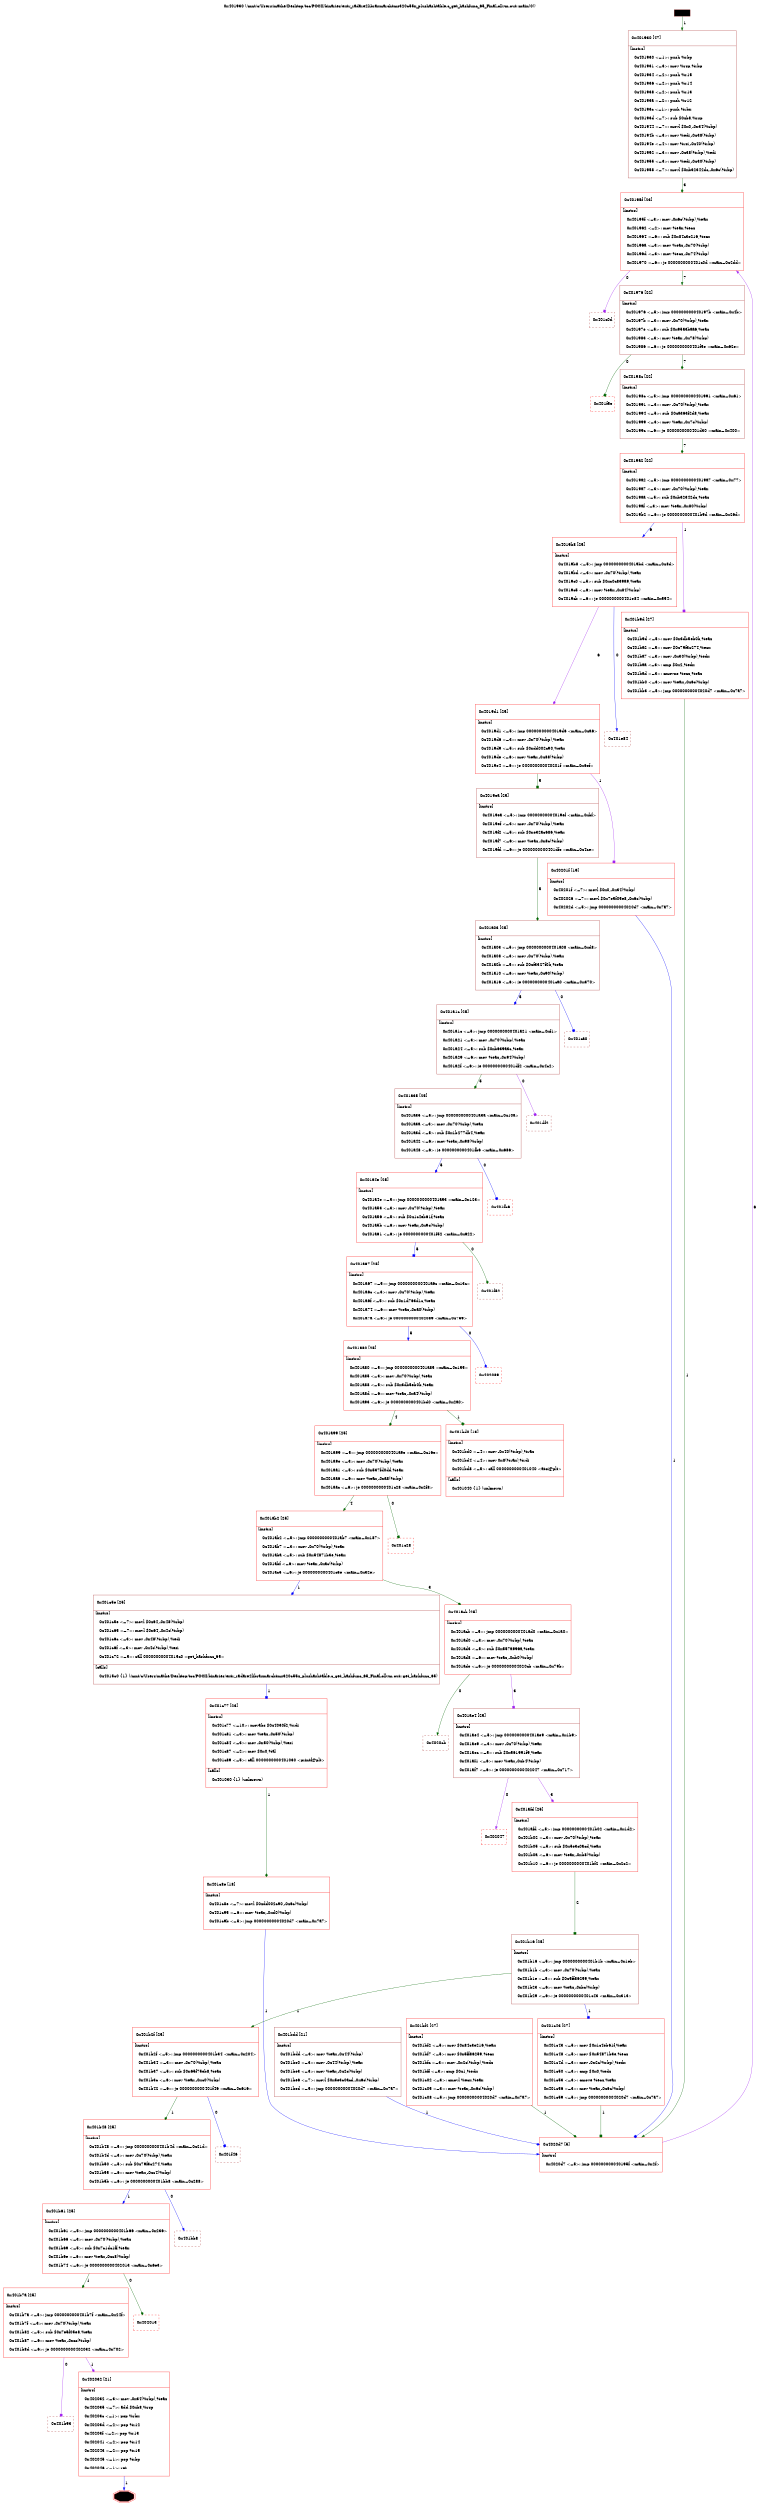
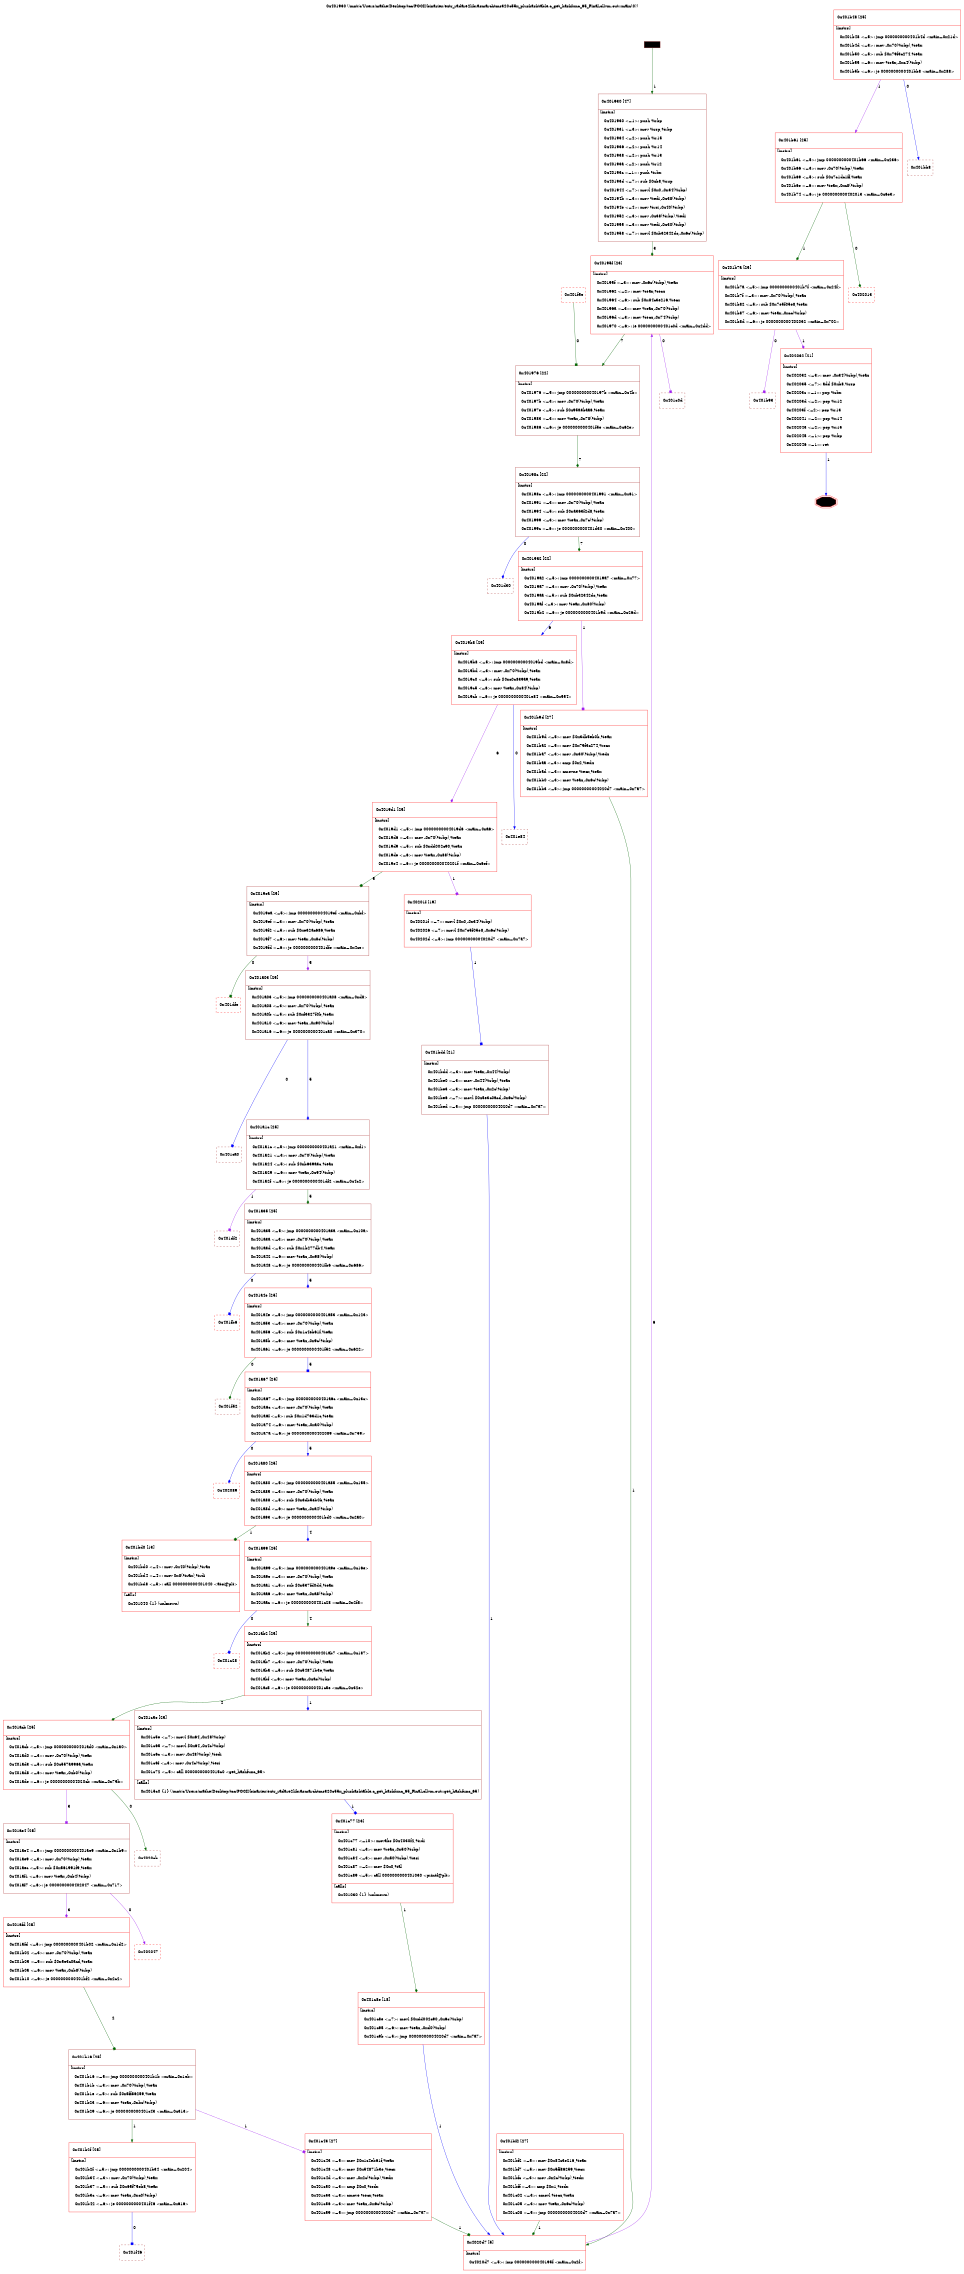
edge "0x401976 [22]" -> "0x401f5e": reversed
node "0x401d30": added
edge "0x4019ea [25]" -> "0x401a03 [25]": color darkgreen -> purple
node "0x401dfe": added
edge "0x401a1c [25]" -> "0x401df2": label " 0" -> " 1"
edge "0x401a80 [25]" -> "0x401a99 [25]": color darkgreen -> blue
edge "0x401a99 [25]" -> "0x401c28": color darkgreen -> blue
edge "0x40201f [19]" -> "0x4020d7 [5]": now "0x40201f [19]" -> "0x401bdd [21]"
edge "0x401ab2 [25]" -> "0x401acb [25]": label " 3" -> " 4"
edge "0x401b16 [25]" -> "0x401c43 [27]": color blue -> purple
edge "0x401b2f [25]" -> "0x401b48 [25]": removed, label "1"
edge "0x401bdd [21]" -> "0x4020d7 [5]": arrowhead diamond -> normal
edge "0x401b48 [25]" -> "0x401b61 [25]": color blue -> purple
